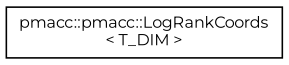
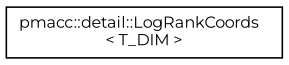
node "pmacc::pmacc::LogRankCoords < T_DIM >": label "pmacc::pmacc::LogRankCoords < T_DIM >" -> "pmacc::detail::LogRankCoords < T_DIM >"
